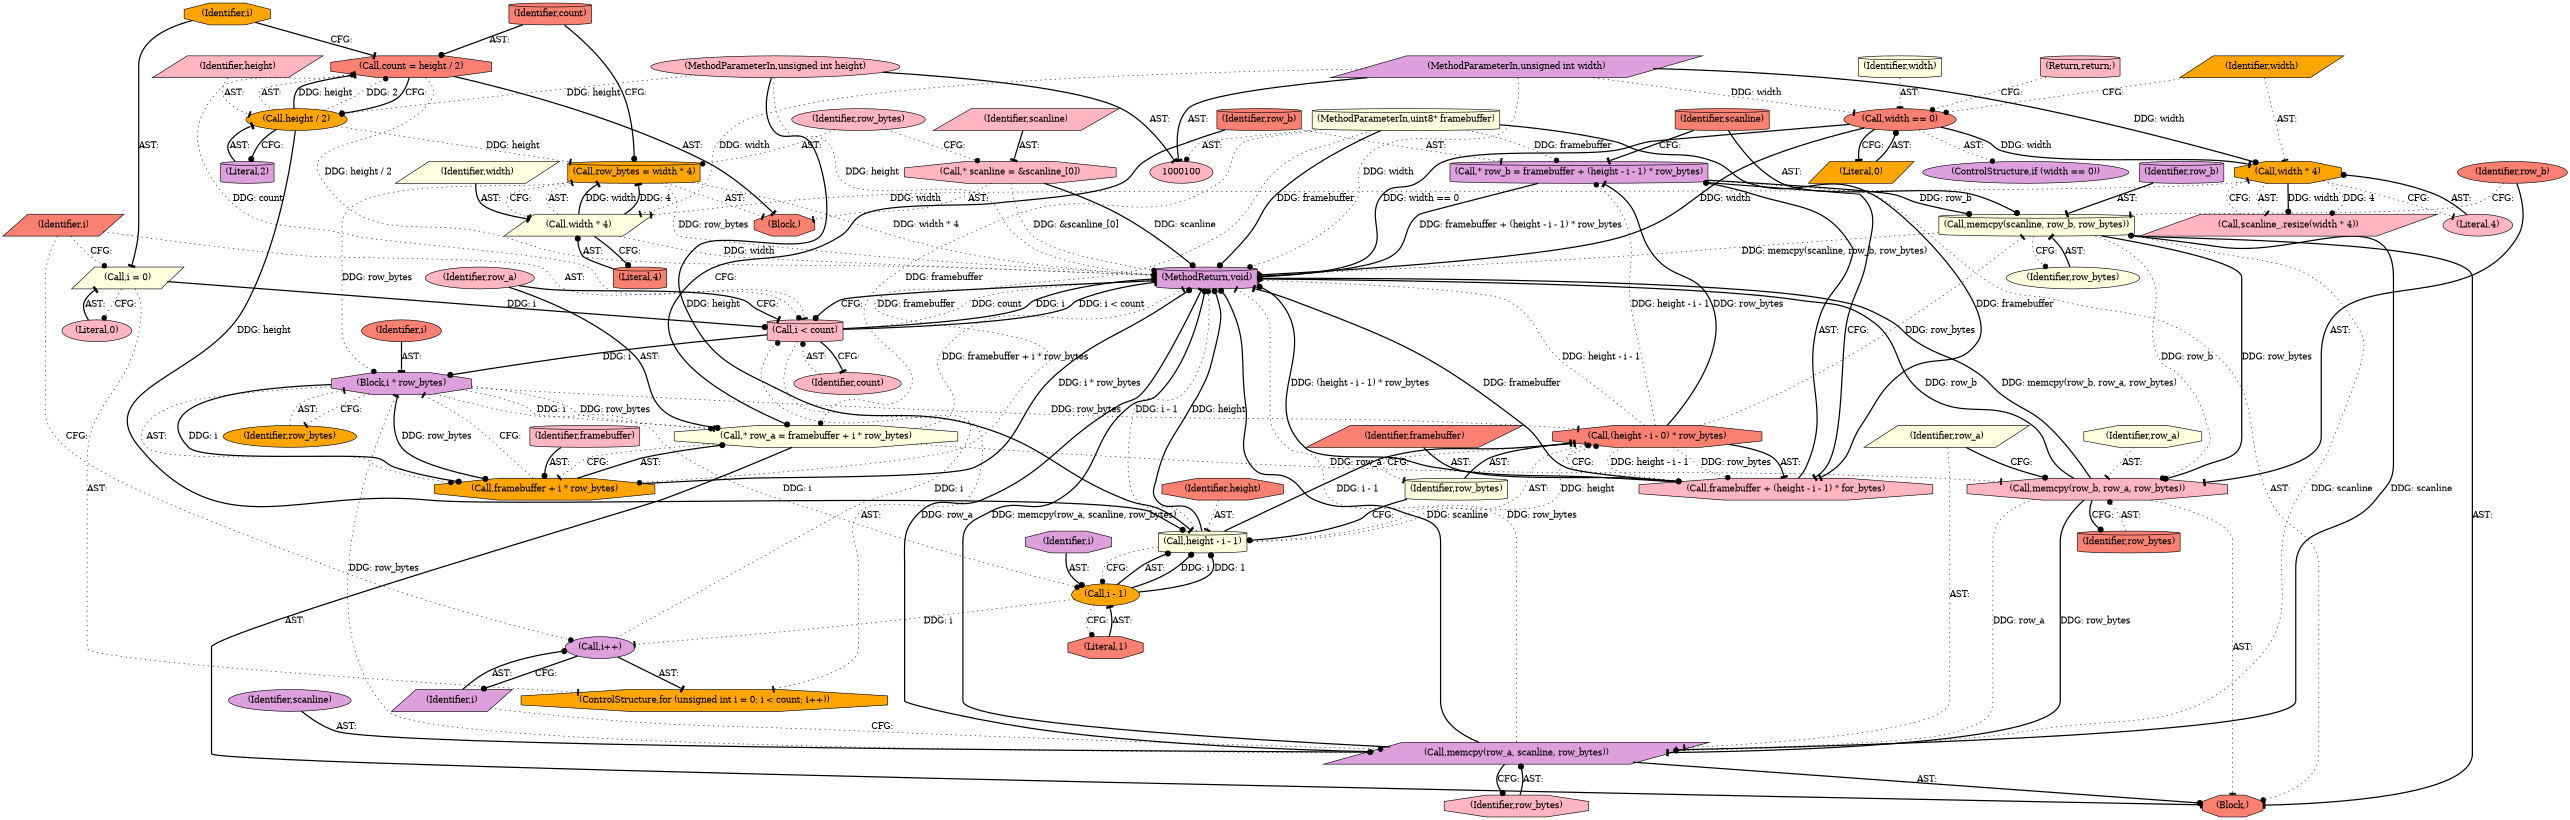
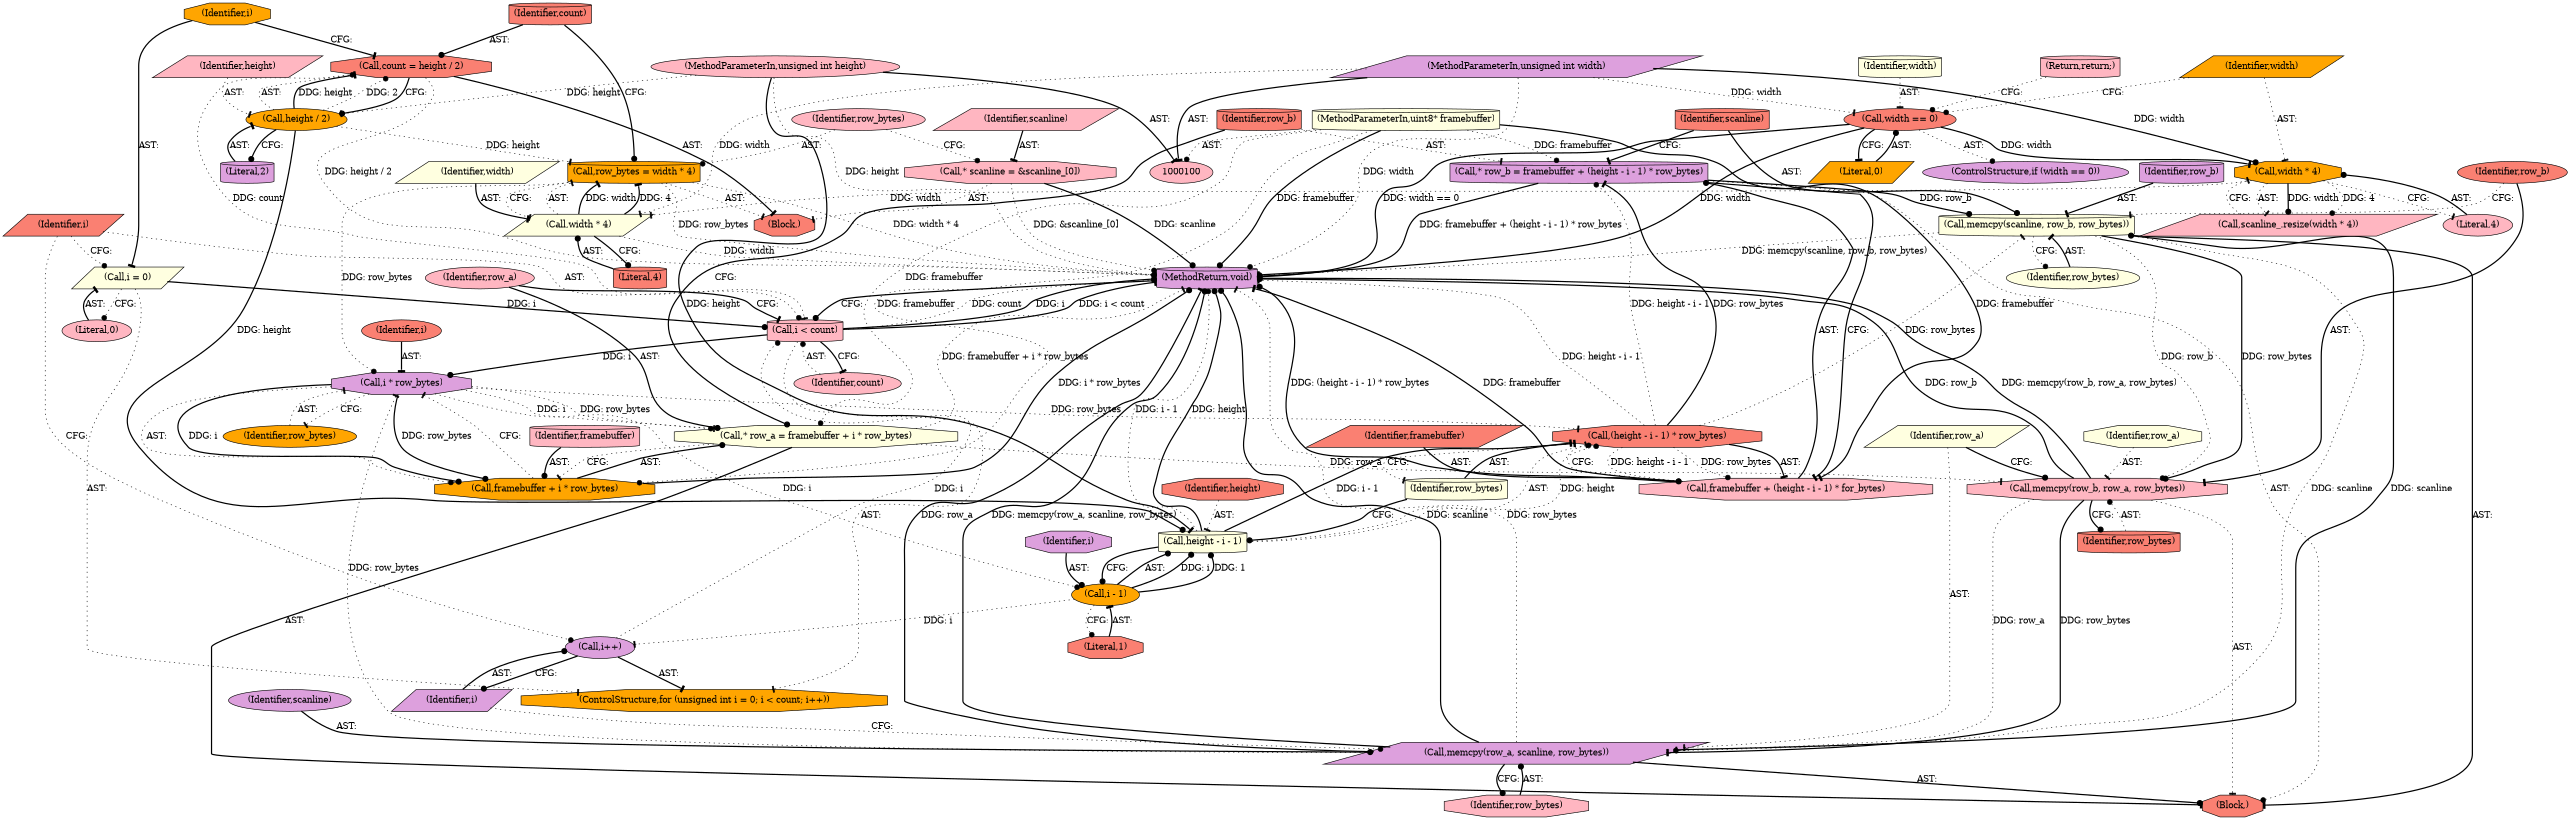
node "(Block,i * row_bytes)": label "(Block,i * row_bytes)" -> "(Call,i * row_bytes)"
node "(Call,(height - i - 0) * row_bytes)": label "(Call,(height - i - 0) * row_bytes)" -> "(Call,(height - i - 1) * row_bytes)"
edge "(Call,height - i - 1)" -> "(Call,i - 1)": style dotted -> bold
